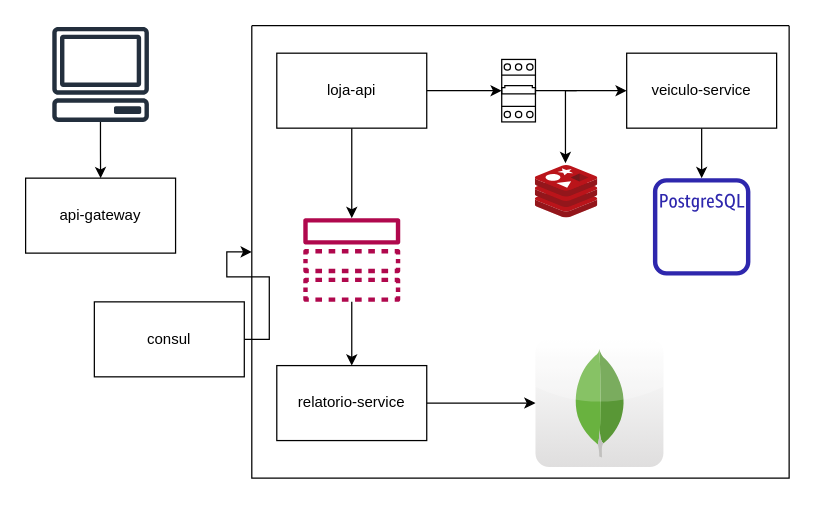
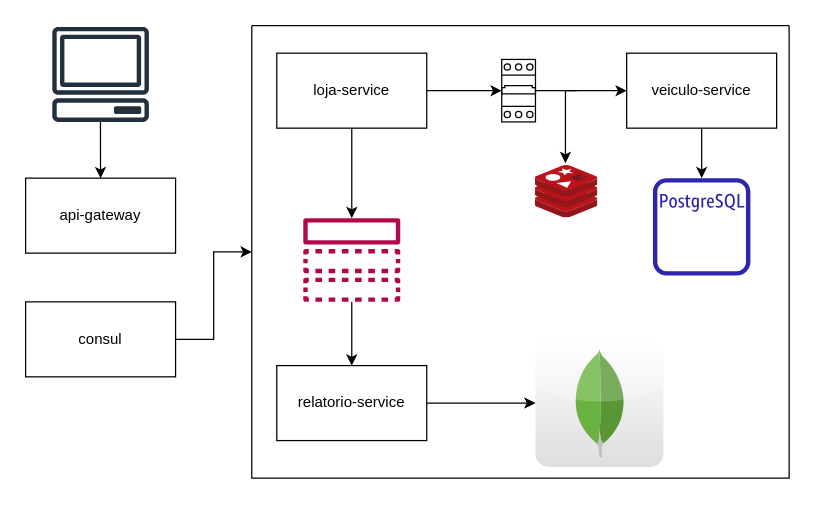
node "loja-api": label "loja-api" -> "loja-service"
node "consul": moved (169, 339) -> (101, 339)
